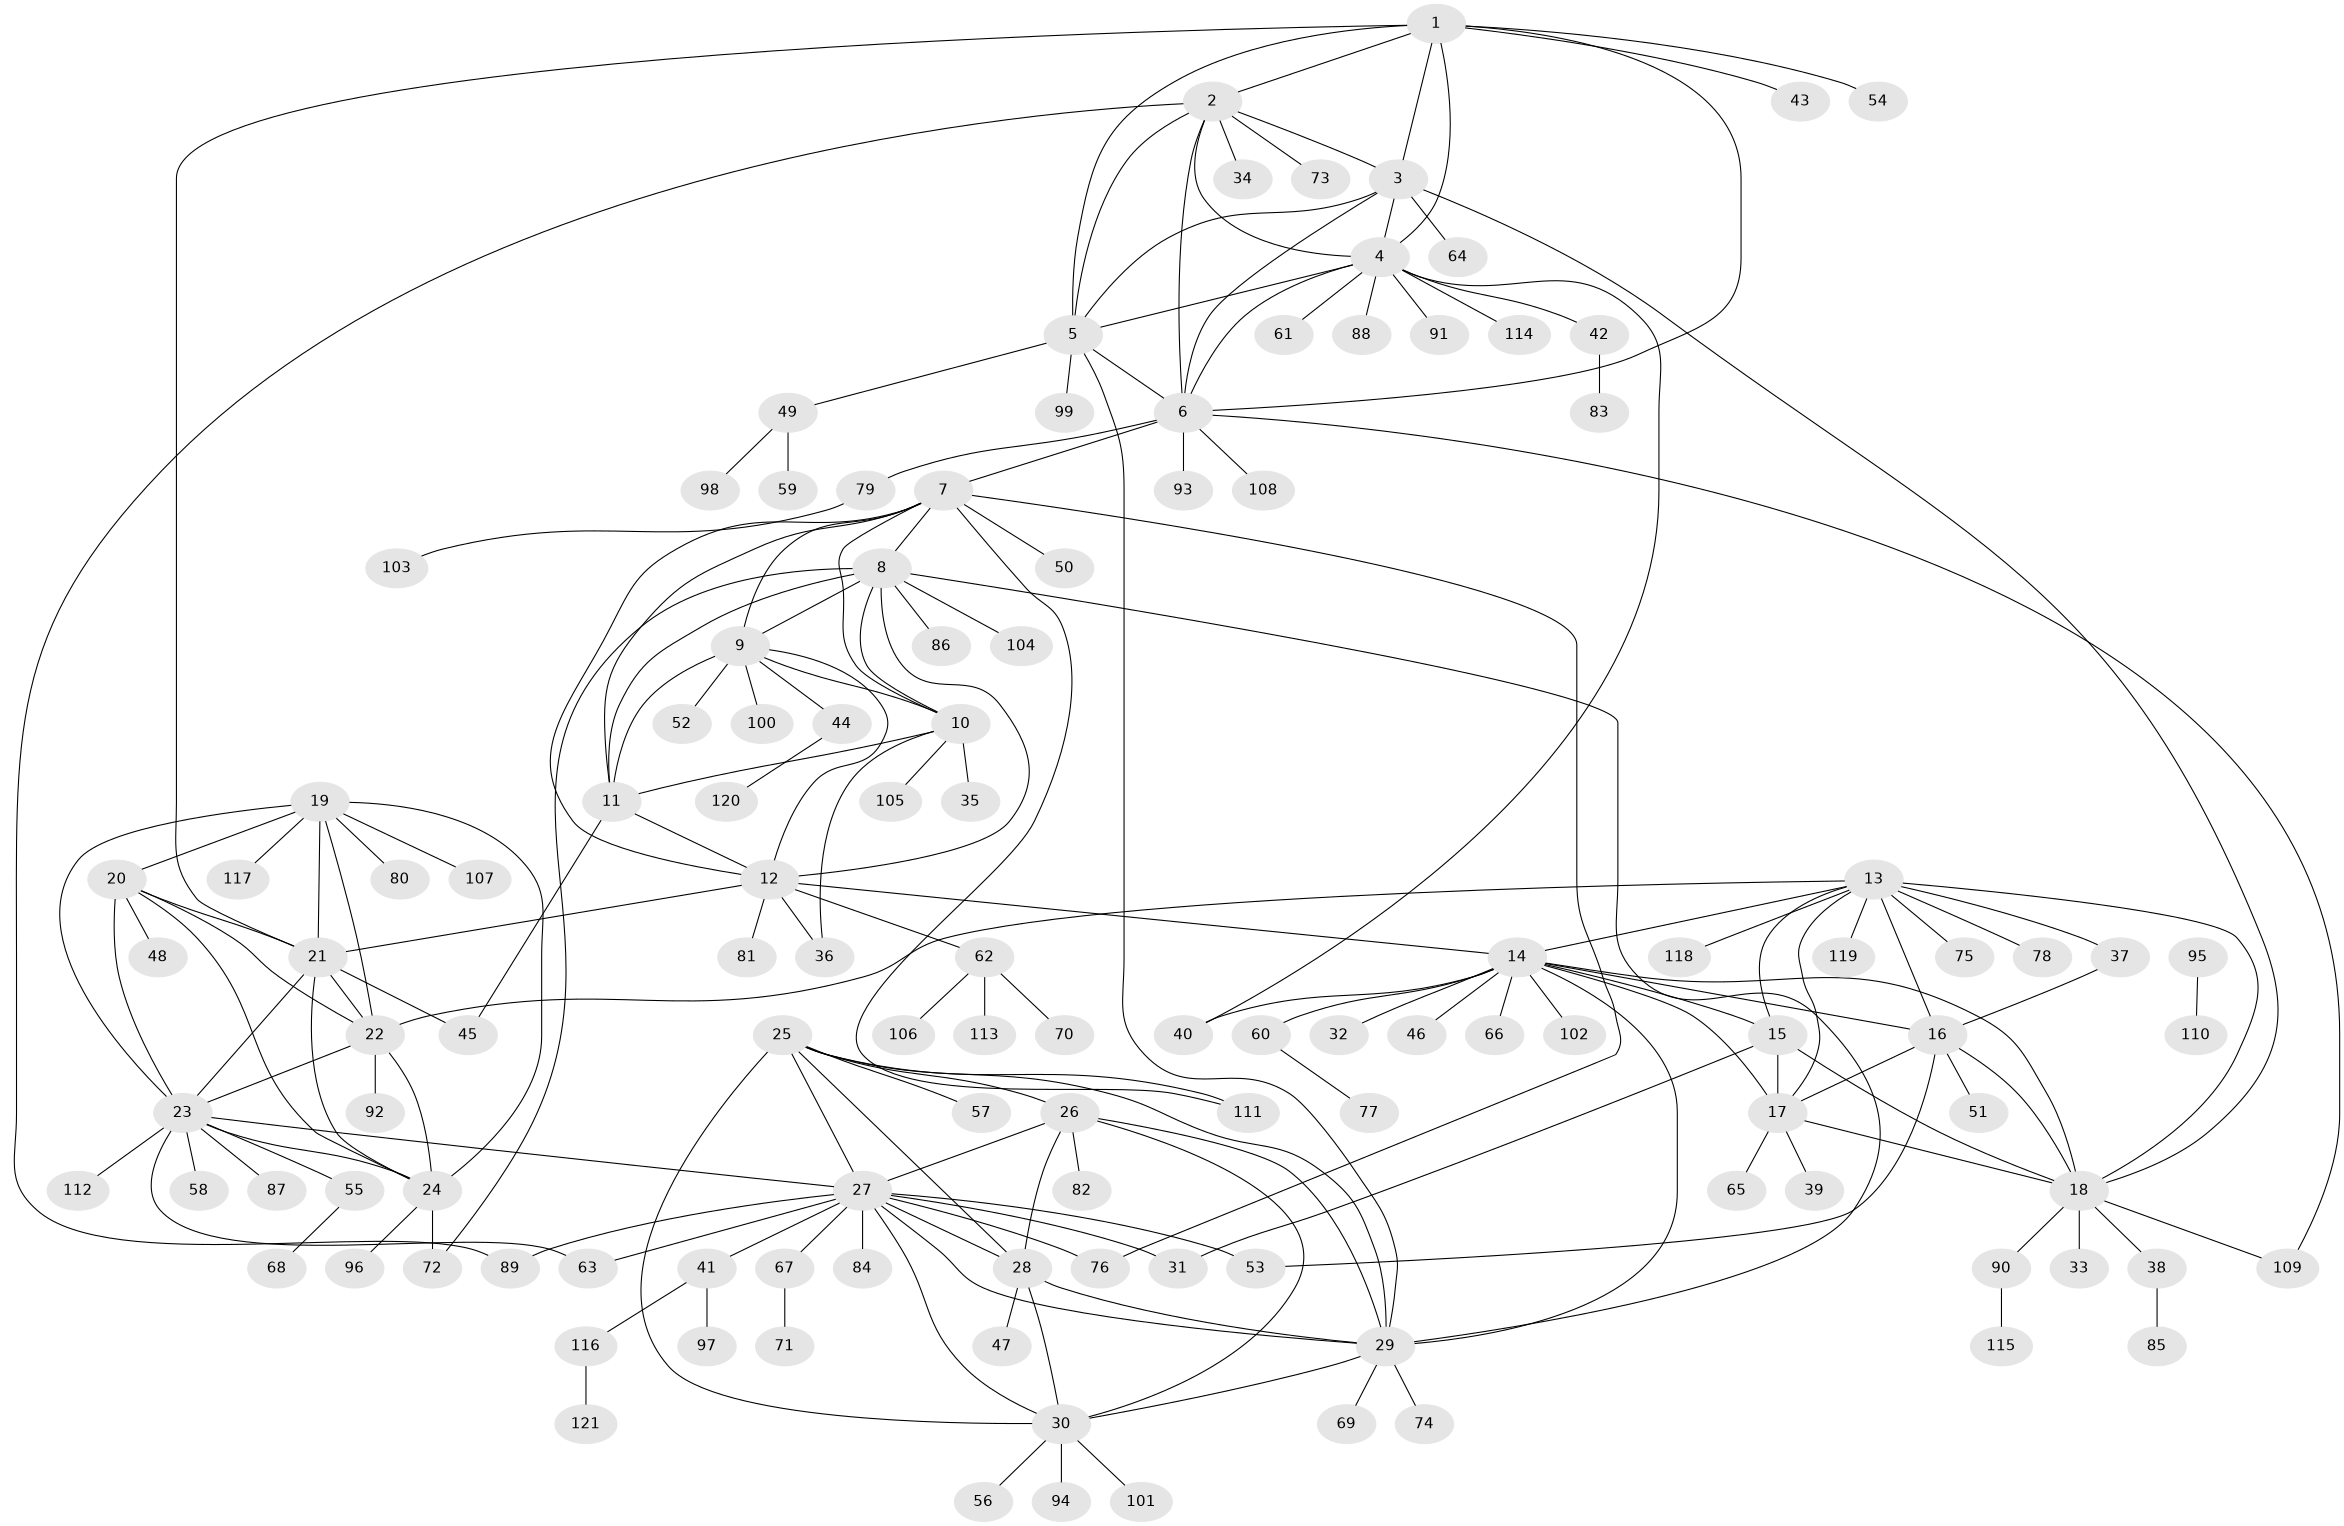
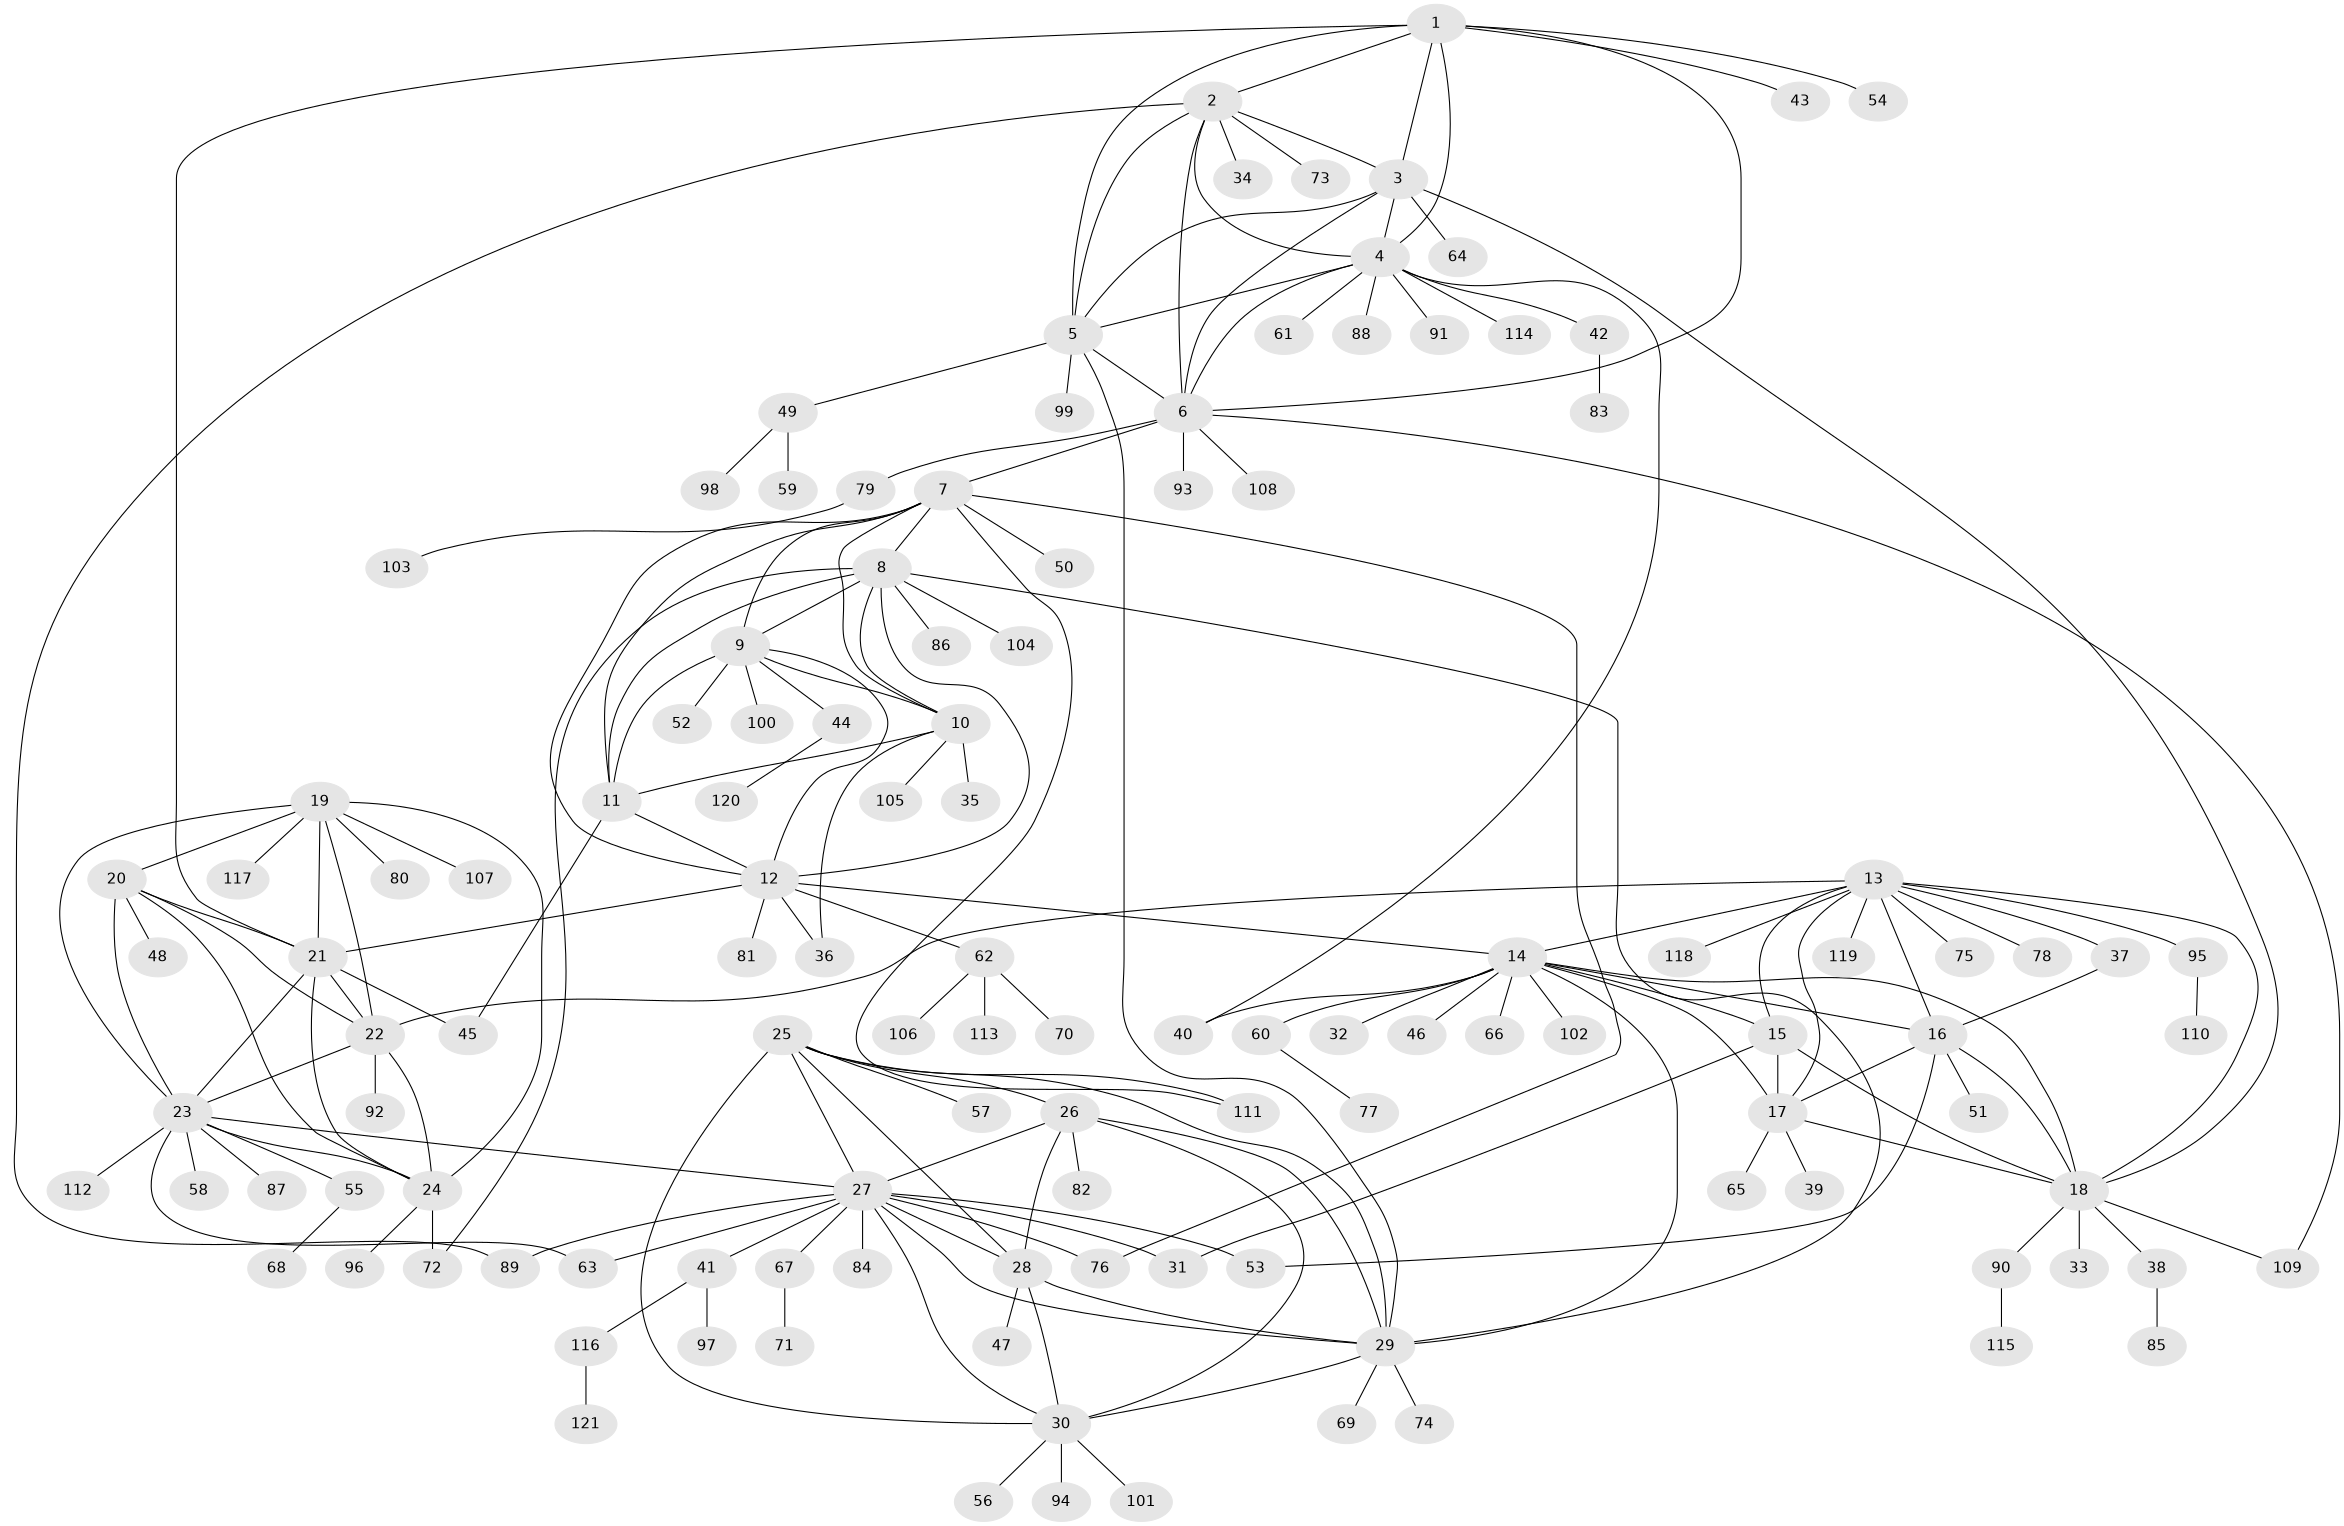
edge "13" -- "95": added
